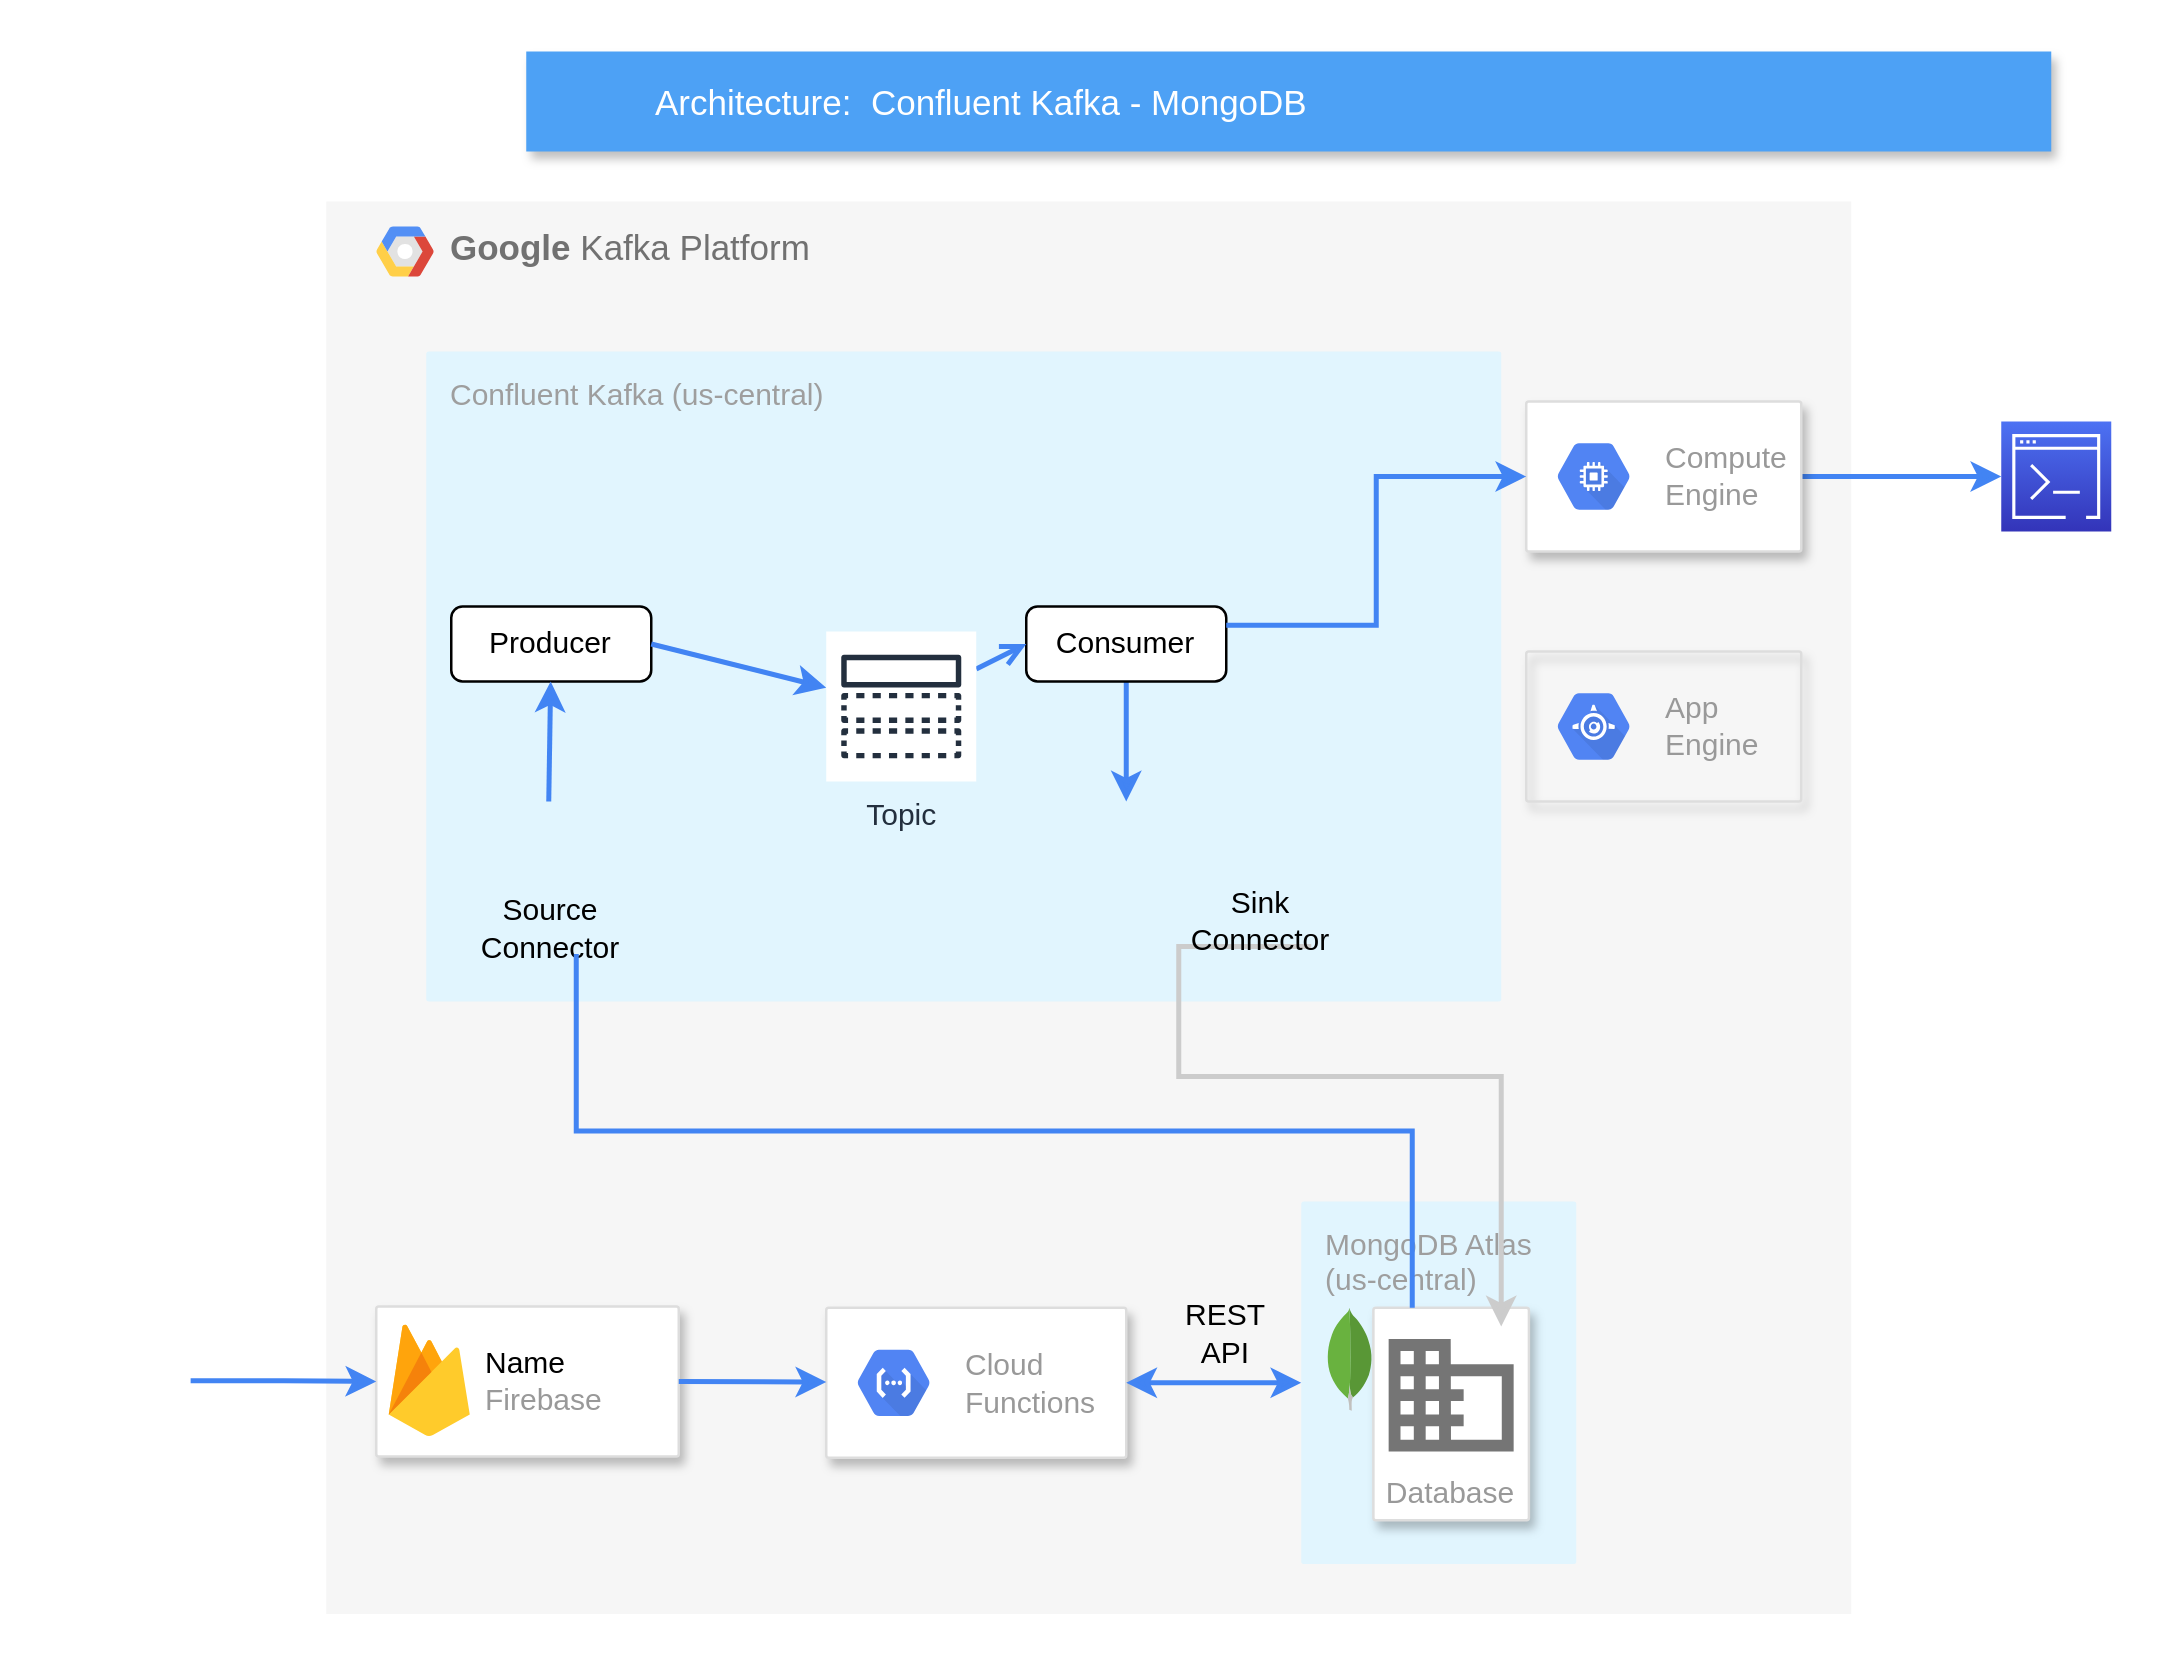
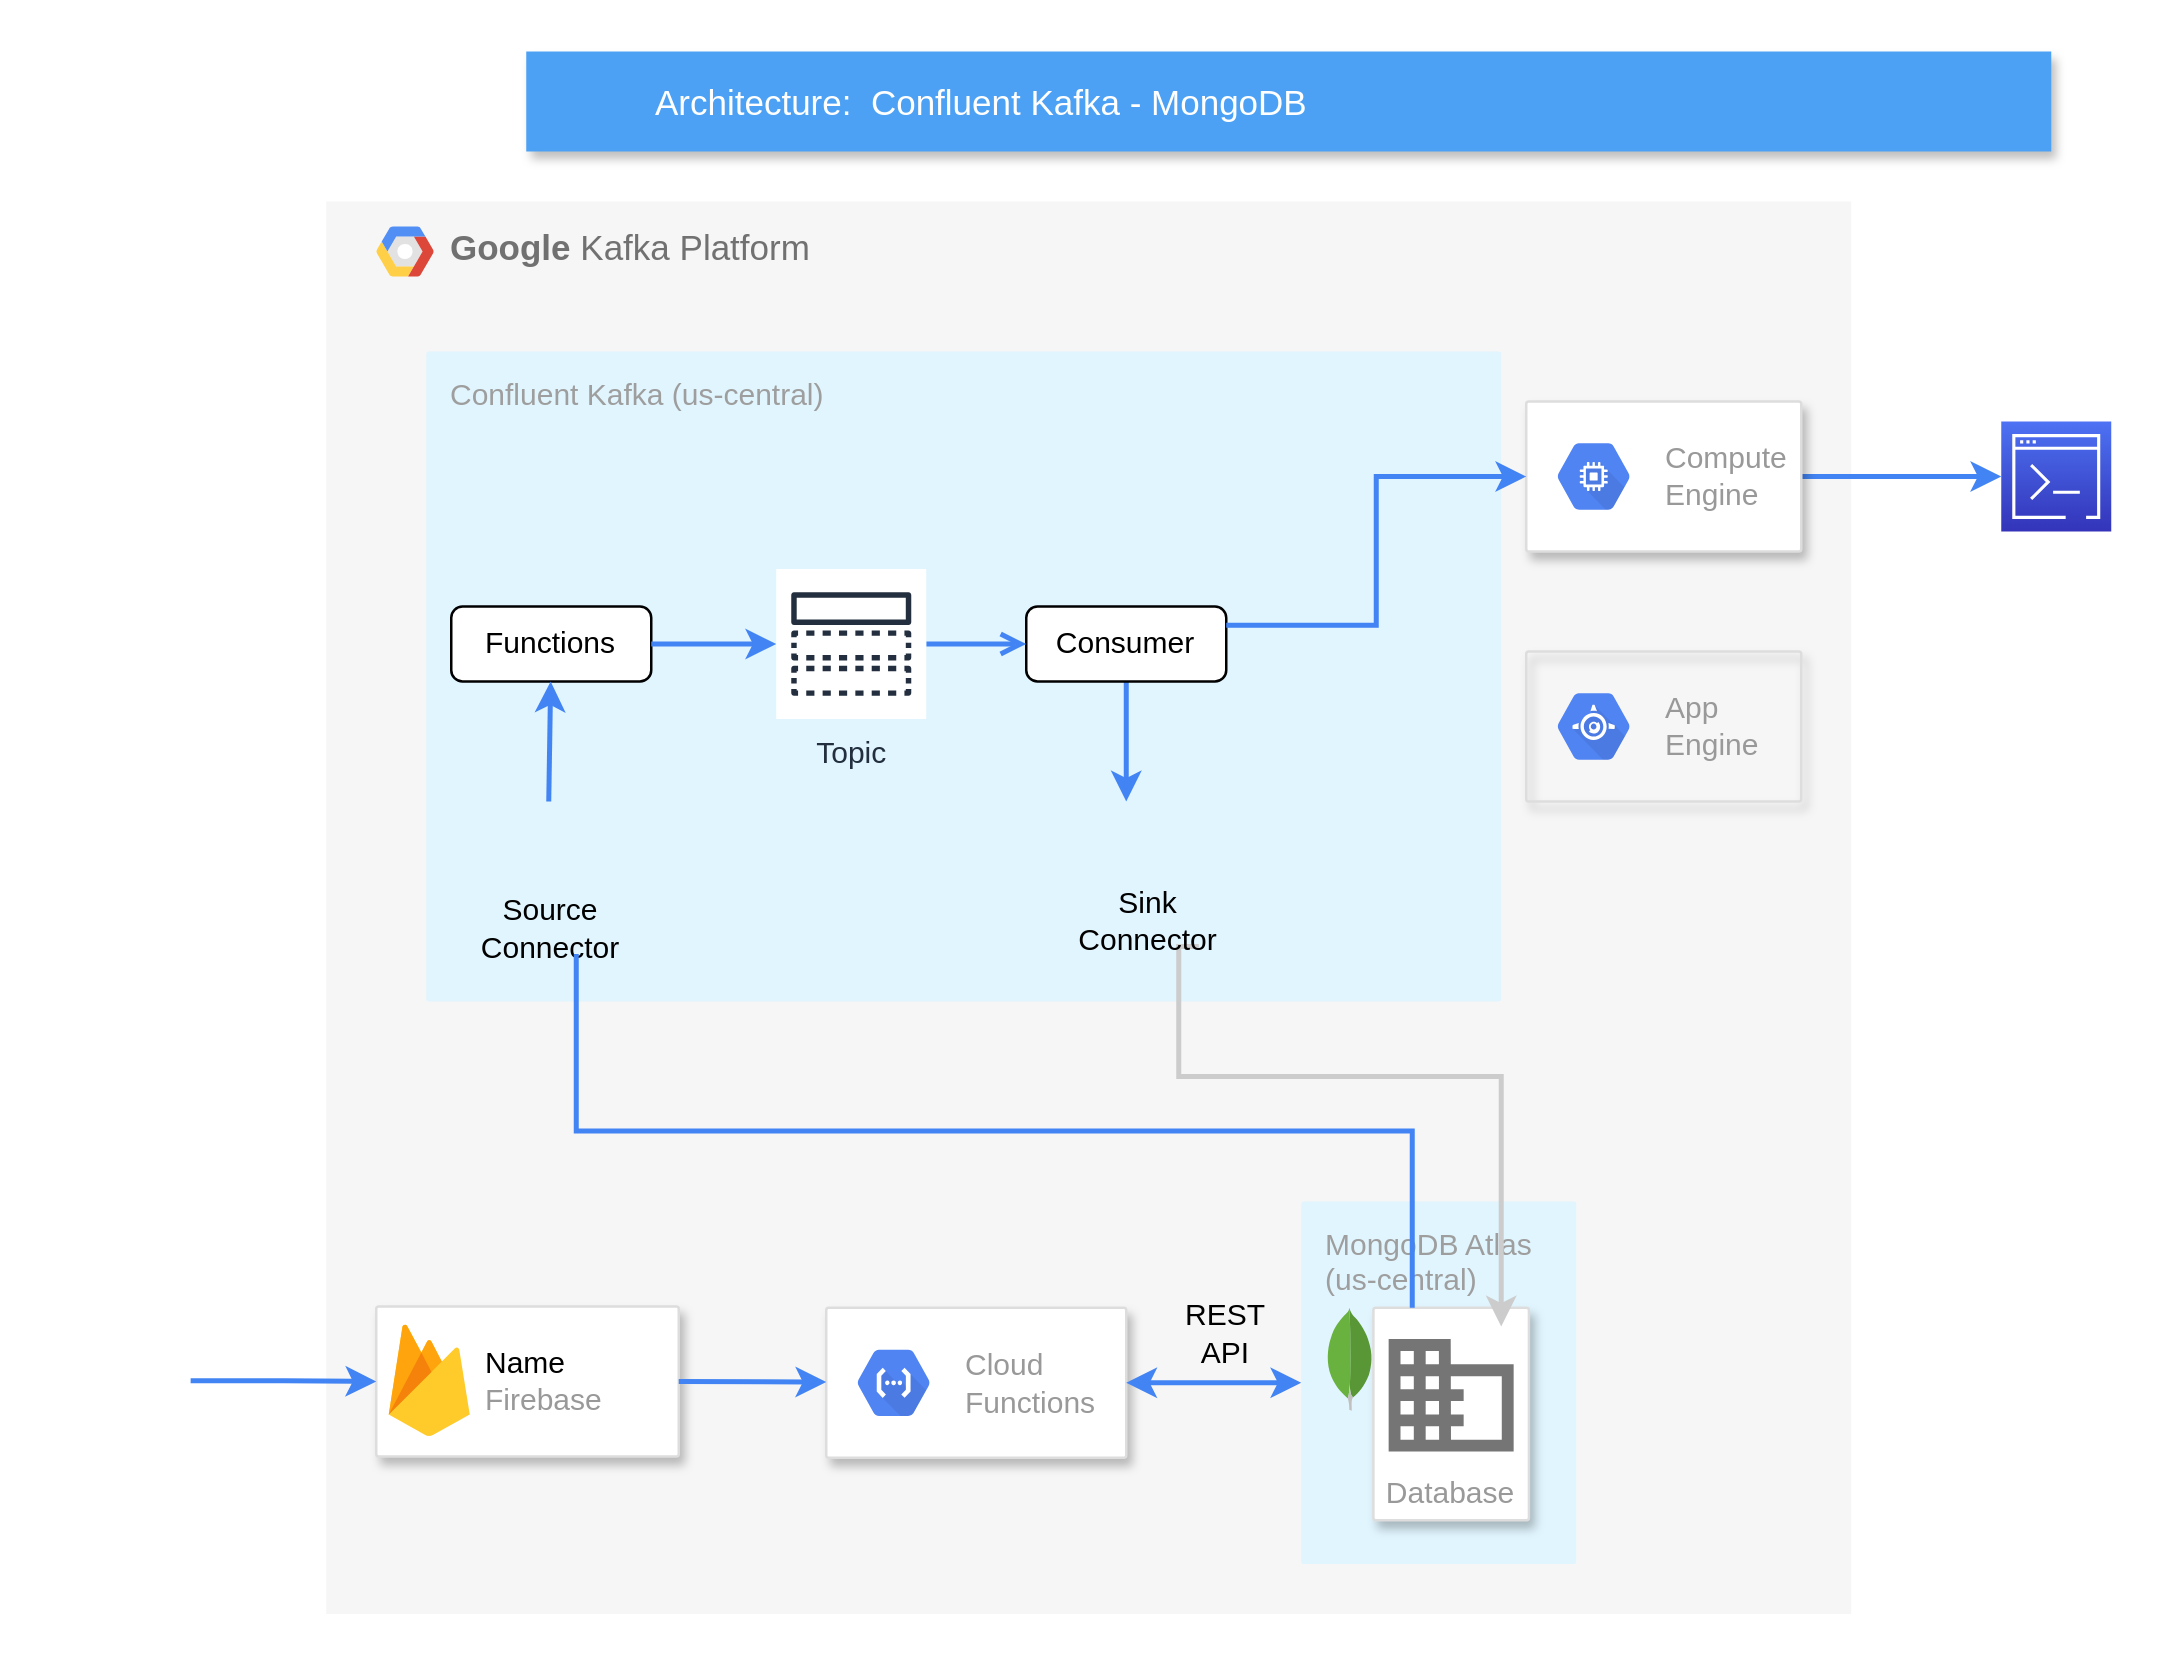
node "Producer": label "Producer" -> "Functions"
node "Topic": moved (901, 706) -> (851, 644)
node "Sink Connector": moved (1261, 921) -> (1149, 921)
